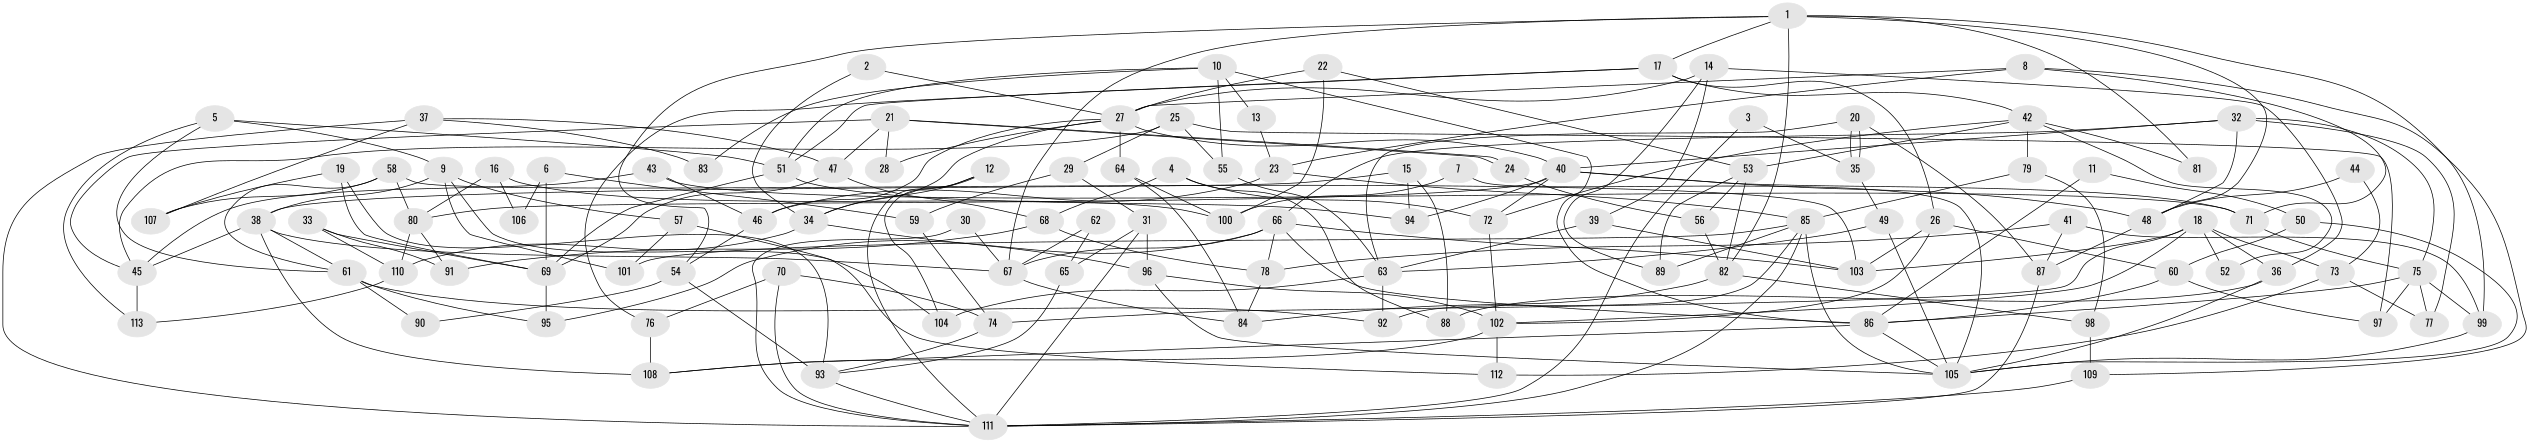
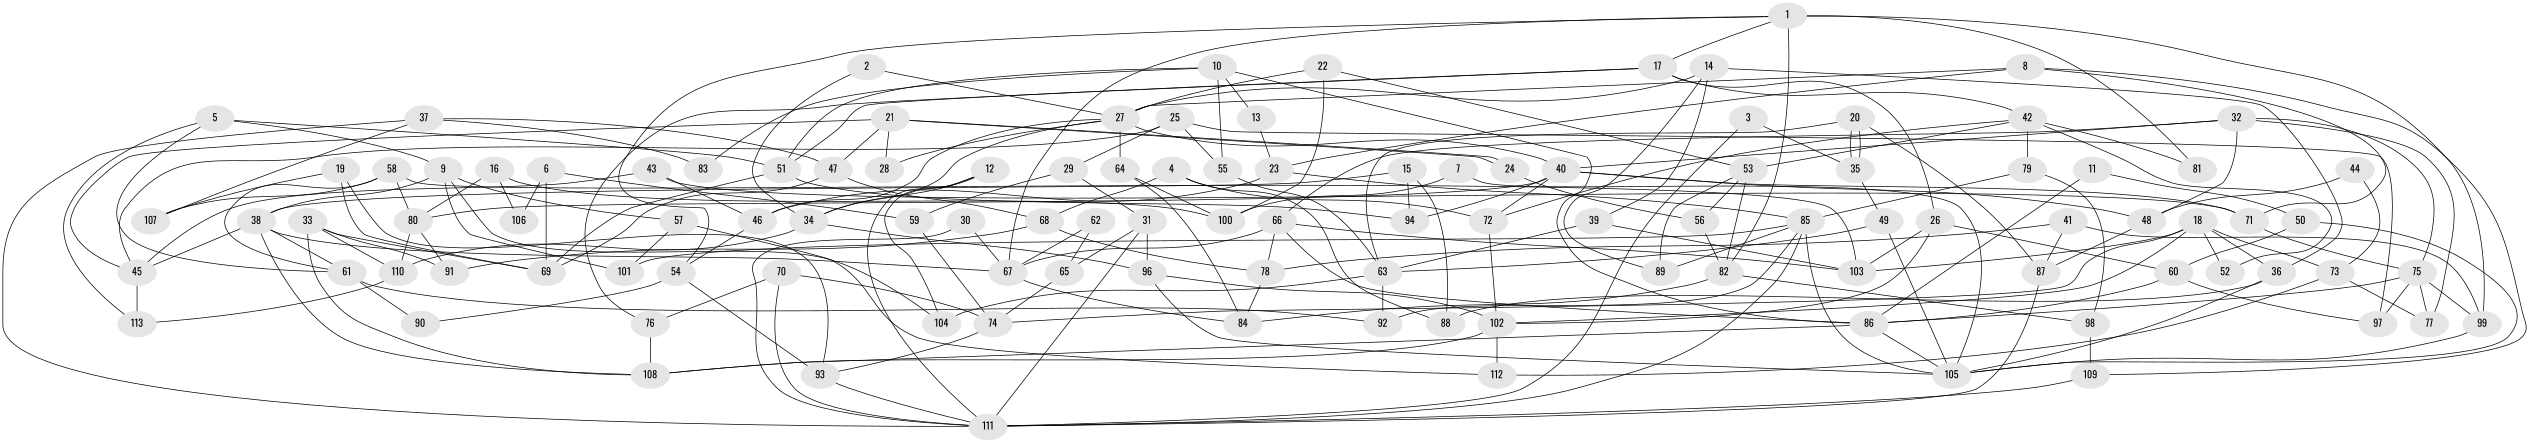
edge "1" -- "48": removed
node "95": removed
edge "65" -- "93": now "65" -- "74"
edge "33" -- "108": added
